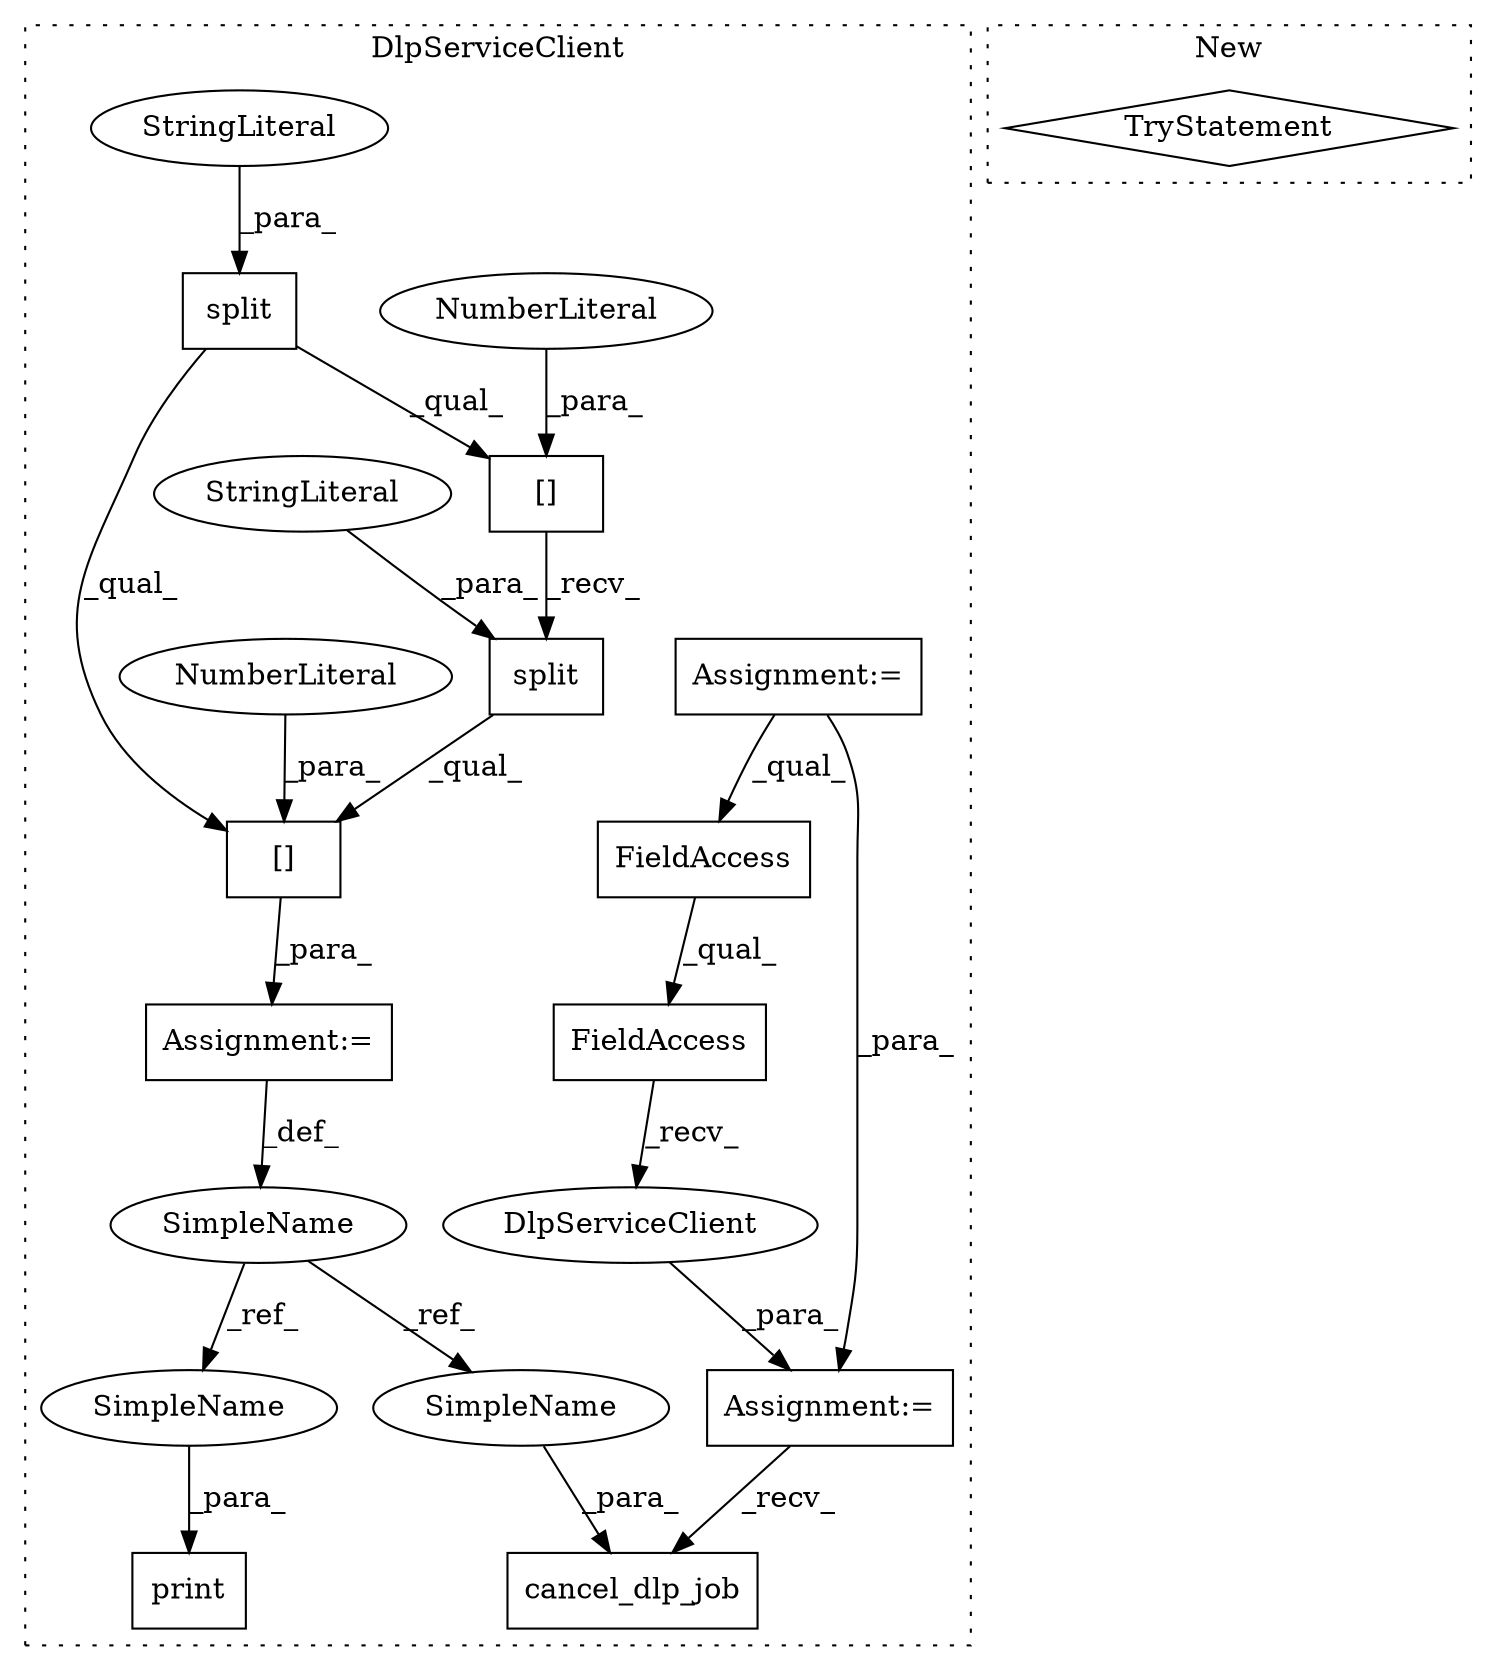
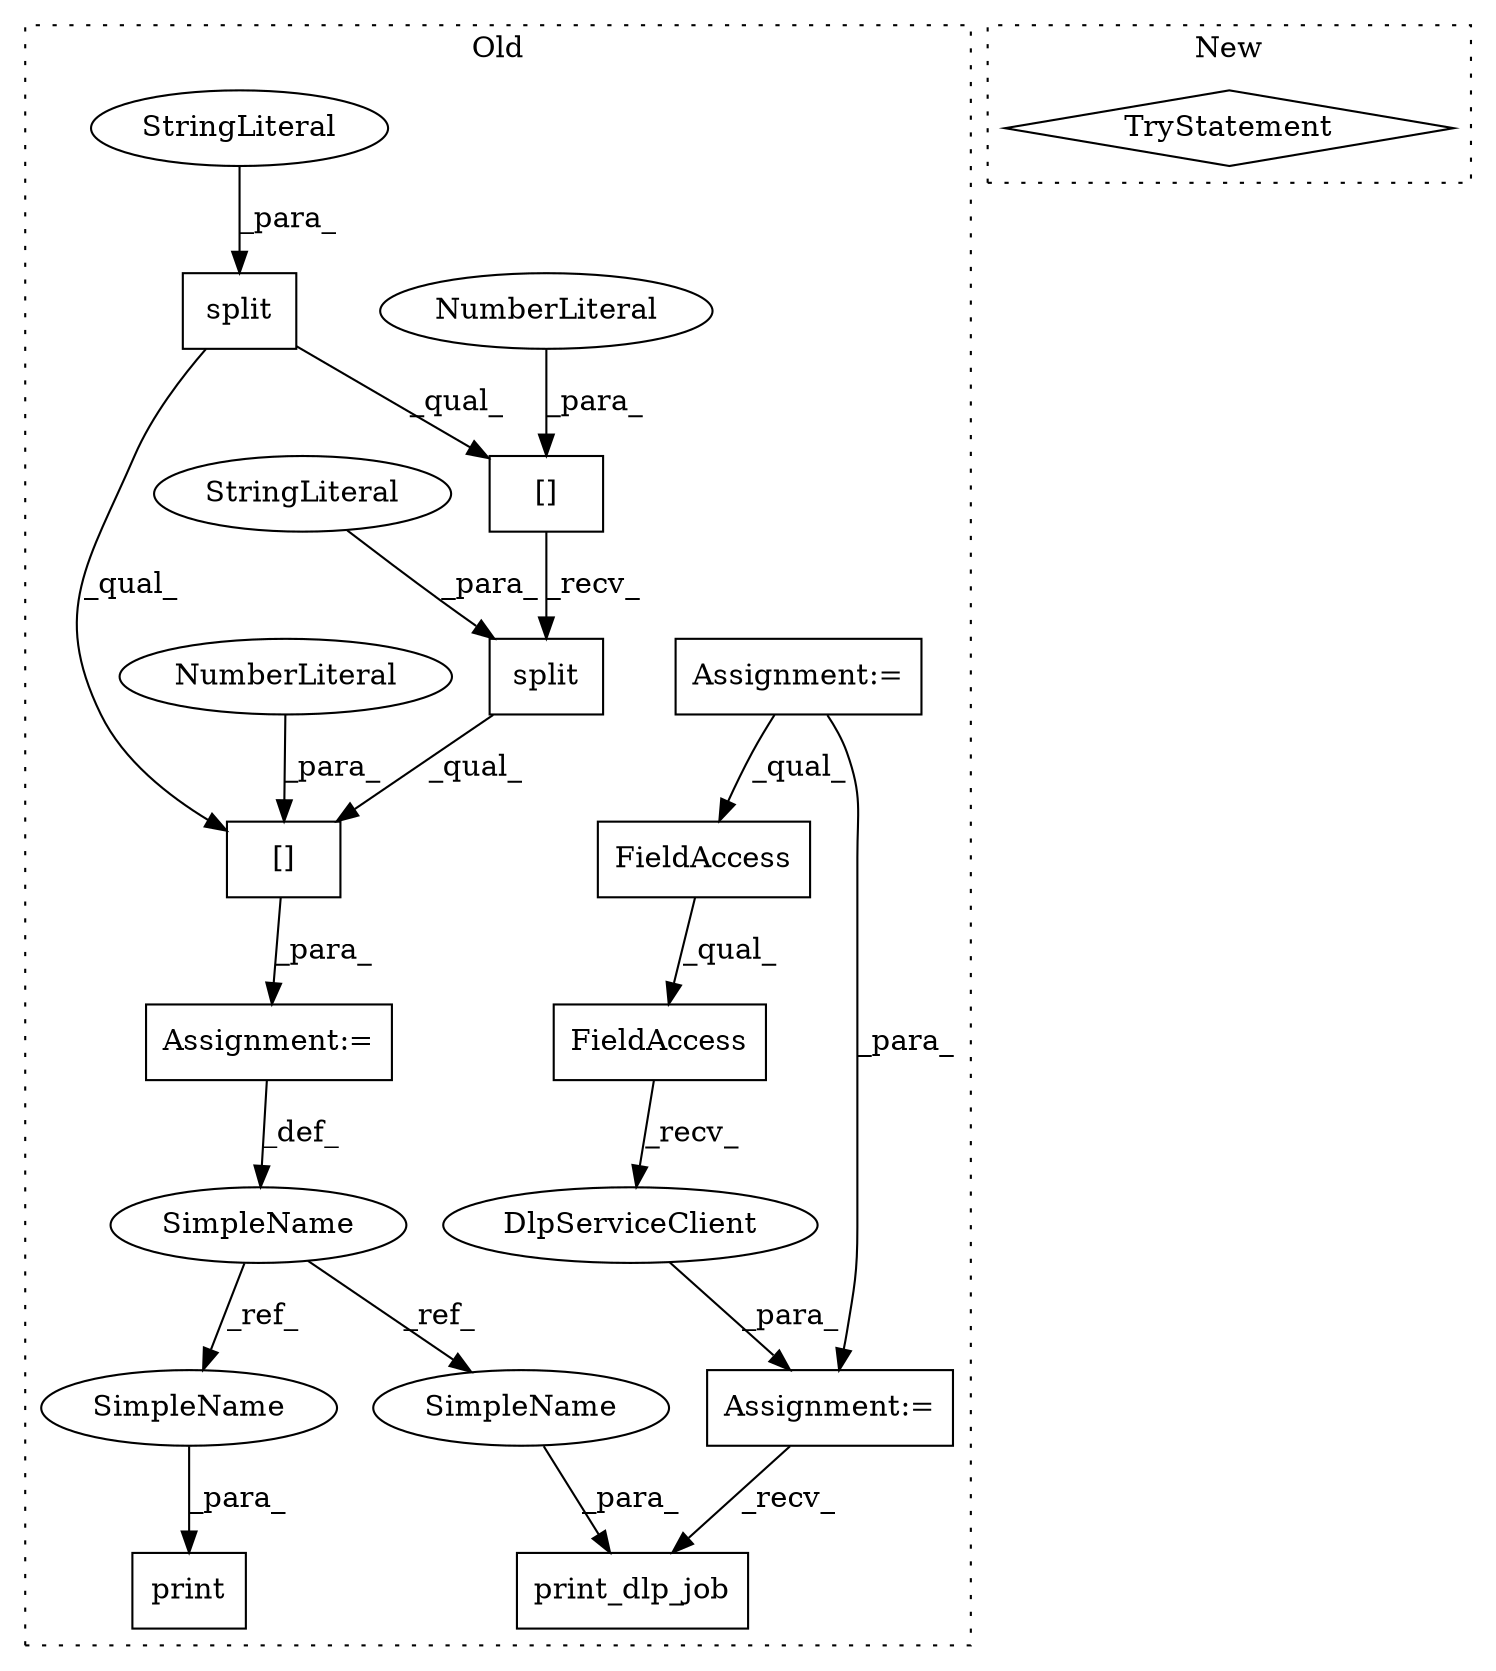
cluster "DlpServiceClient": label "DlpServiceClient" -> "Old"
node "cancel_dlp_job": label "cancel_dlp_job" -> "print_dlp_job"
